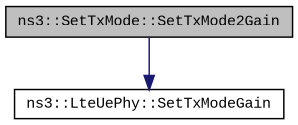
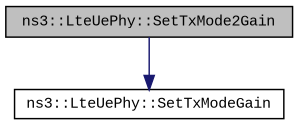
node "ns3::SetTxMode::SetTxMode2Gain": label "ns3::SetTxMode::SetTxMode2Gain" -> "ns3::LteUePhy::SetTxMode2Gain"
